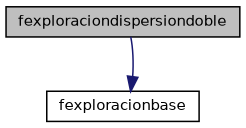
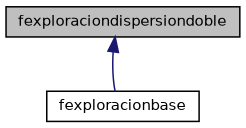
edge "fexploraciondispersiondoble" -> "fexploracionbase": reversed
